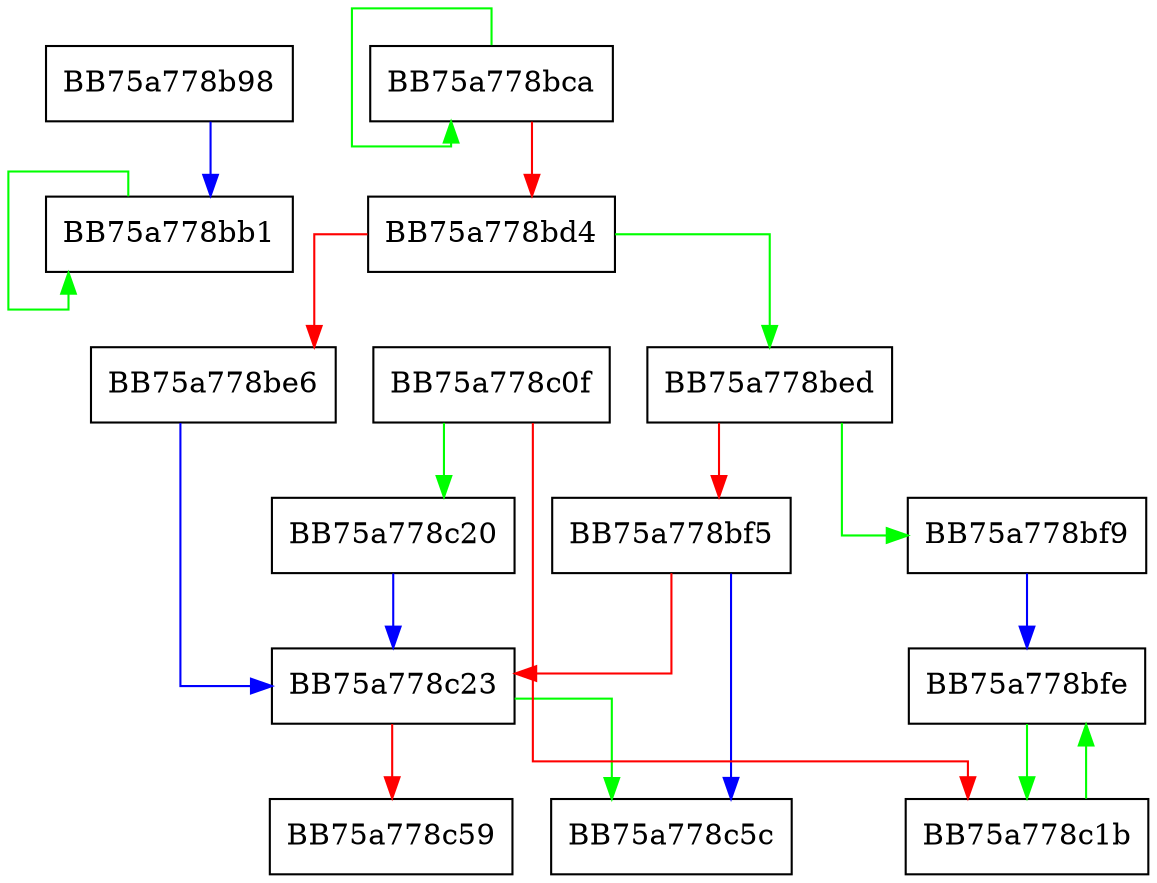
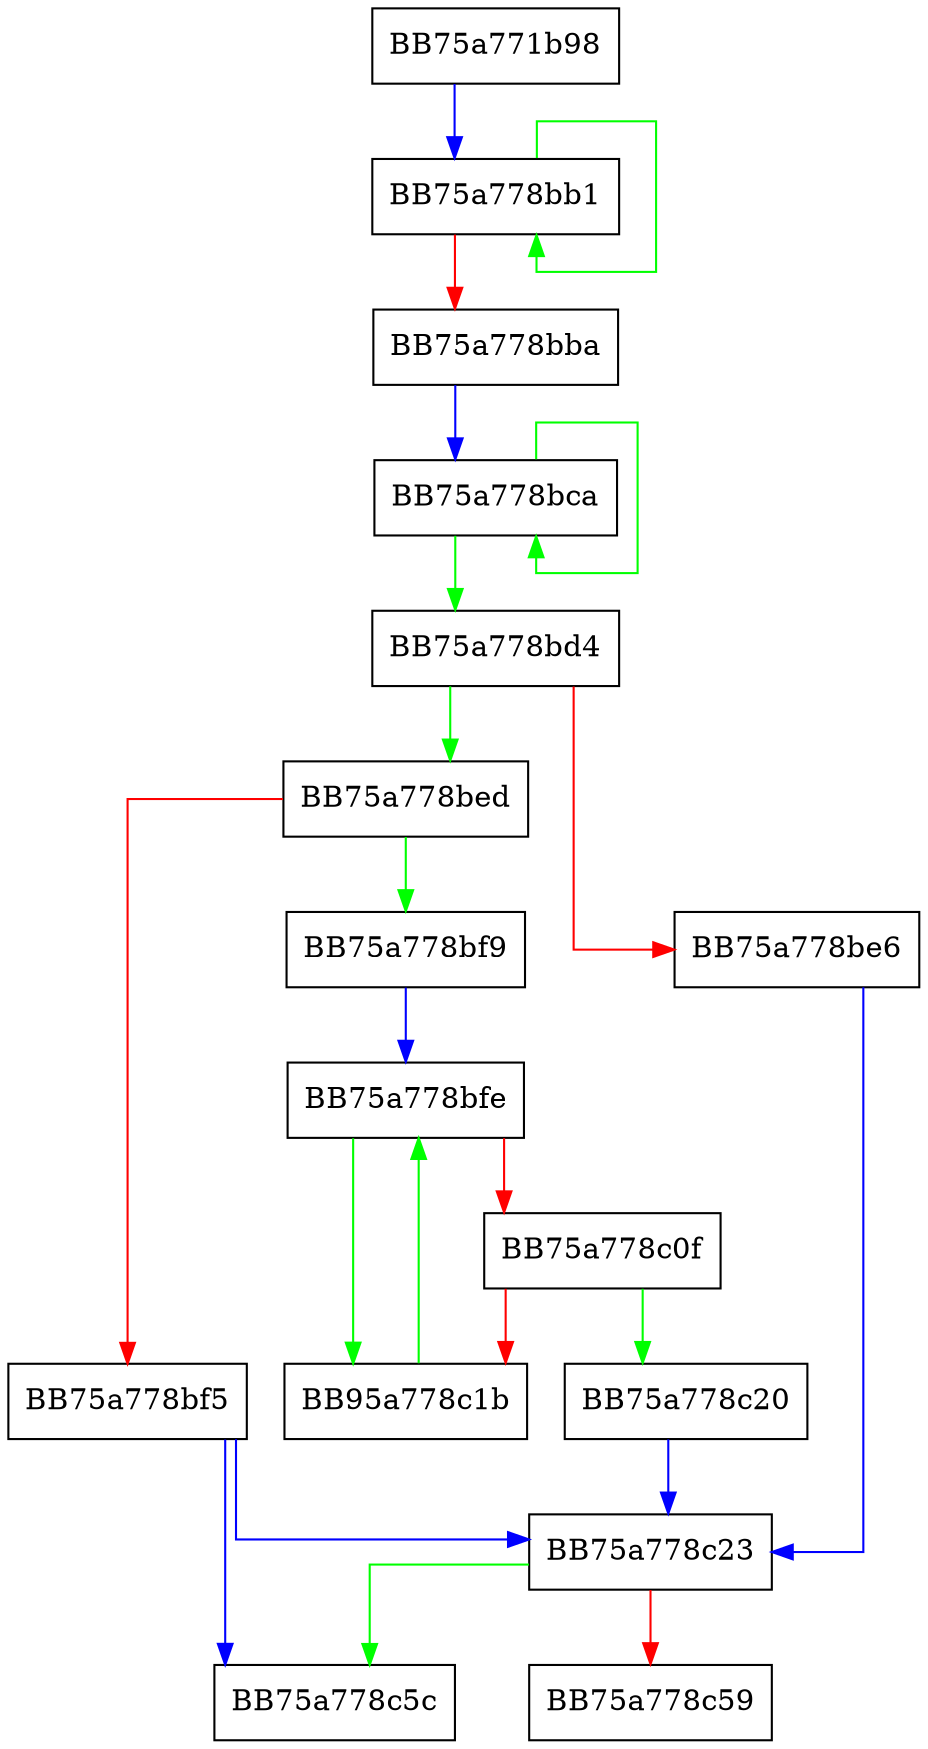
node "BB75a778b98": label "BB75a778b98" -> "BB75a771b98"
edge "BB75a778bca" -> "BB75a778bd4": color red -> green
node "BB75a778bba": added
edge "BB75a778bf5" -> "BB75a778c23": color red -> blue
node "BB75a778c1b": label "BB75a778c1b" -> "BB95a778c1b"
edge "BB75a778bfe" -> "BB75a778c0f": added
